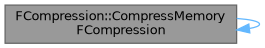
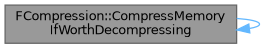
node "FCompression::CompressMemory FCompression": label "FCompression::CompressMemory FCompression" -> "FCompression::CompressMemory IfWorthDecompressing"
